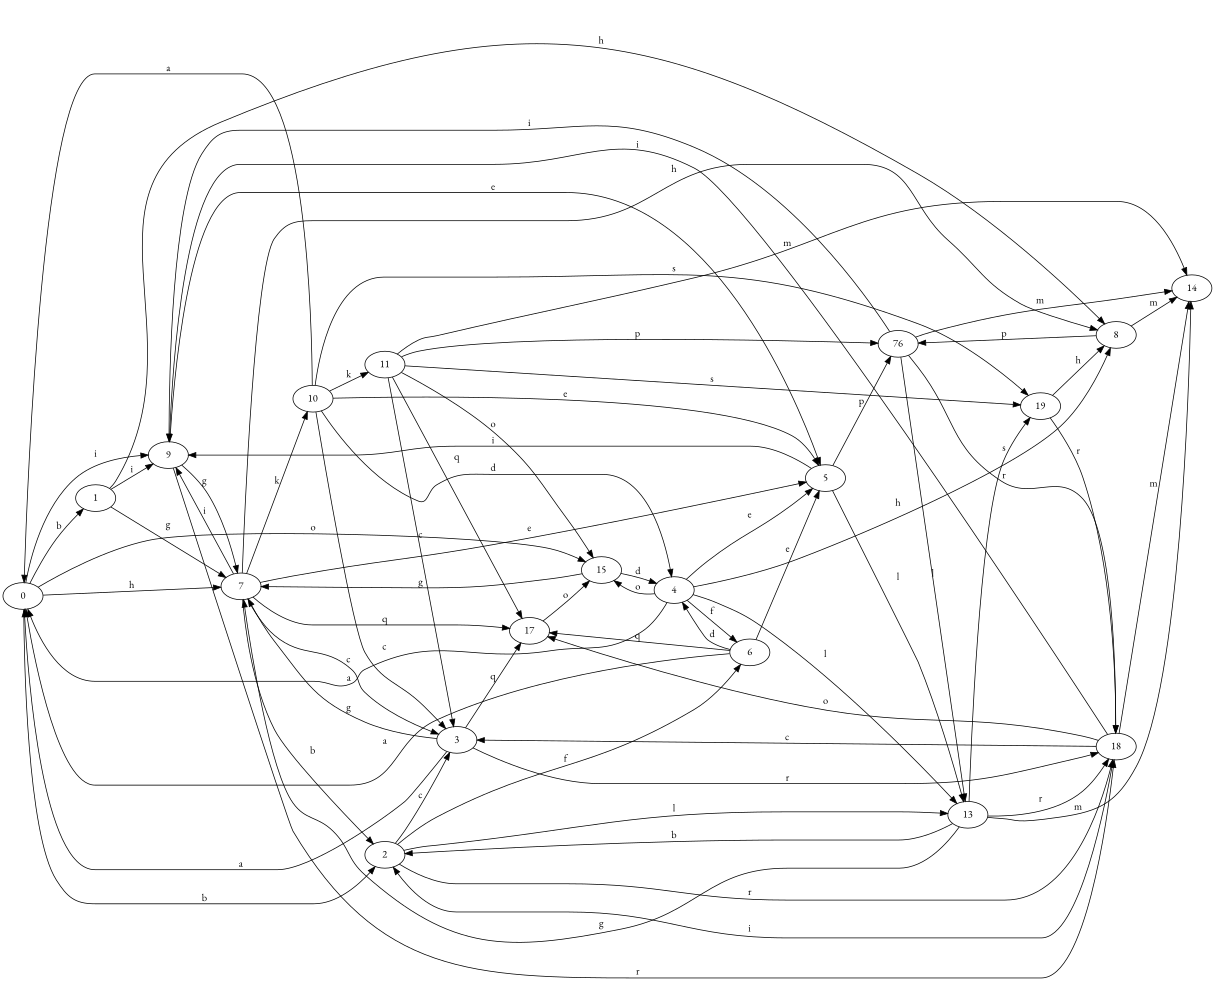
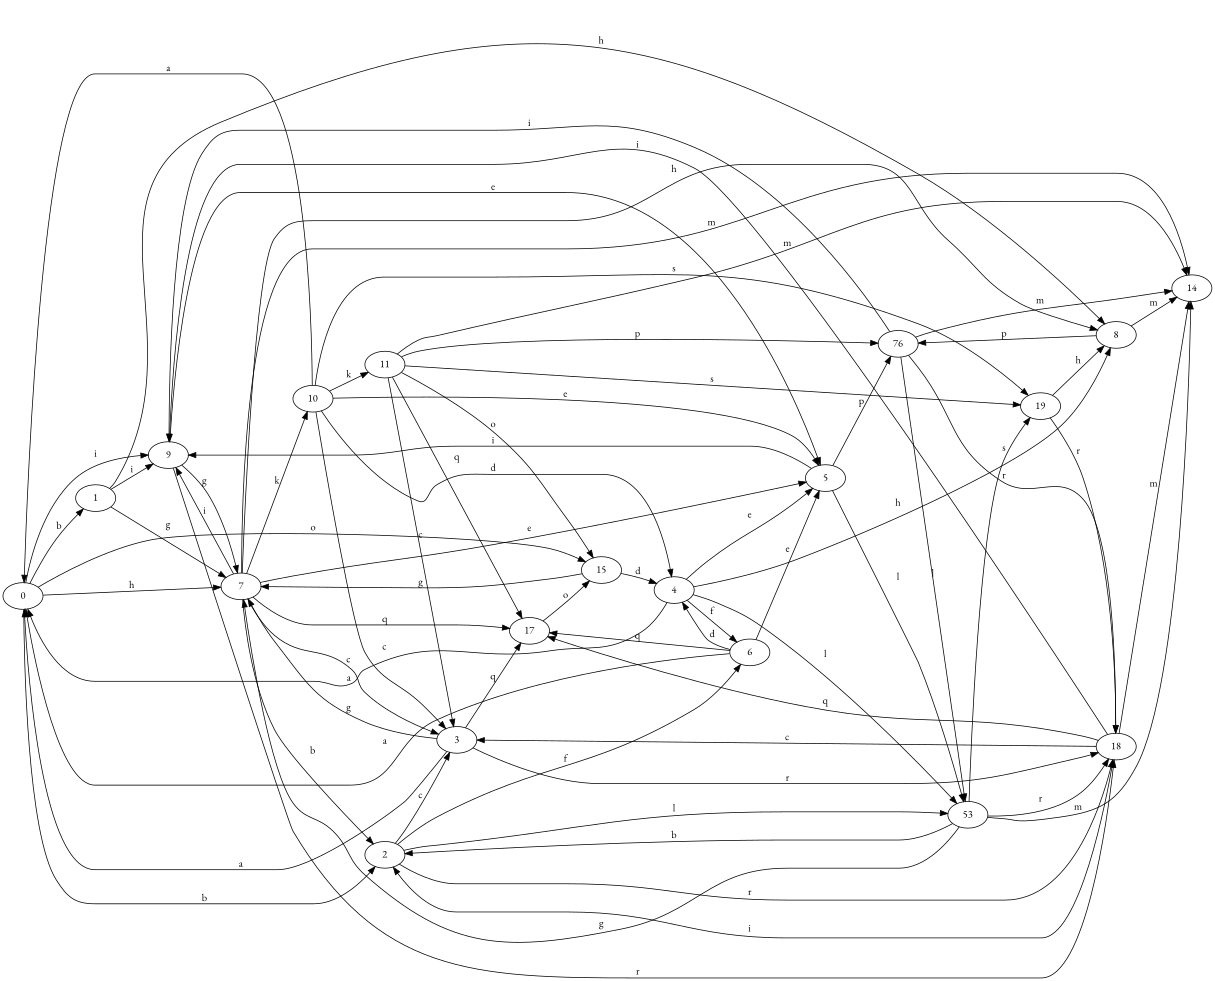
edge "7" -> "14": added, label "m"
edge "4" -> "15": removed, label "o"
edge "18" -> "17": label "o" -> "q"
node "13": label "13" -> "53"
